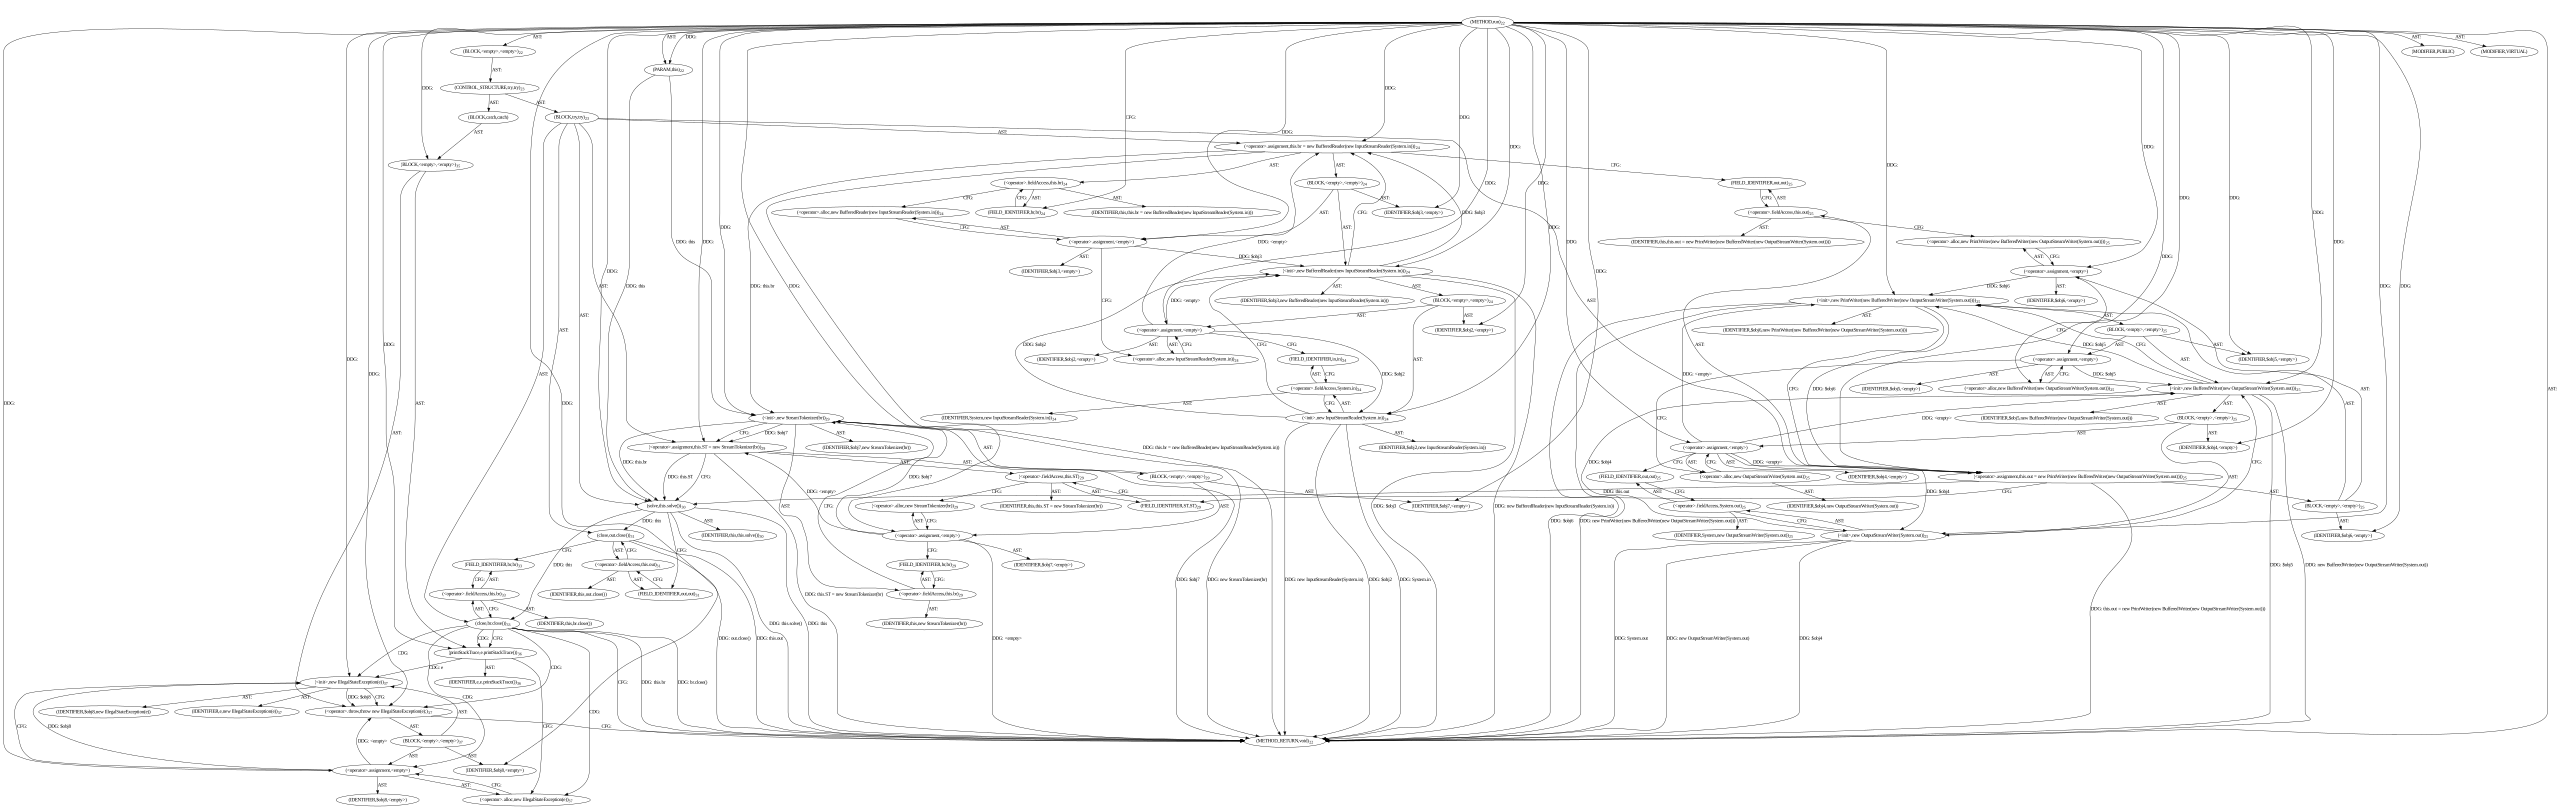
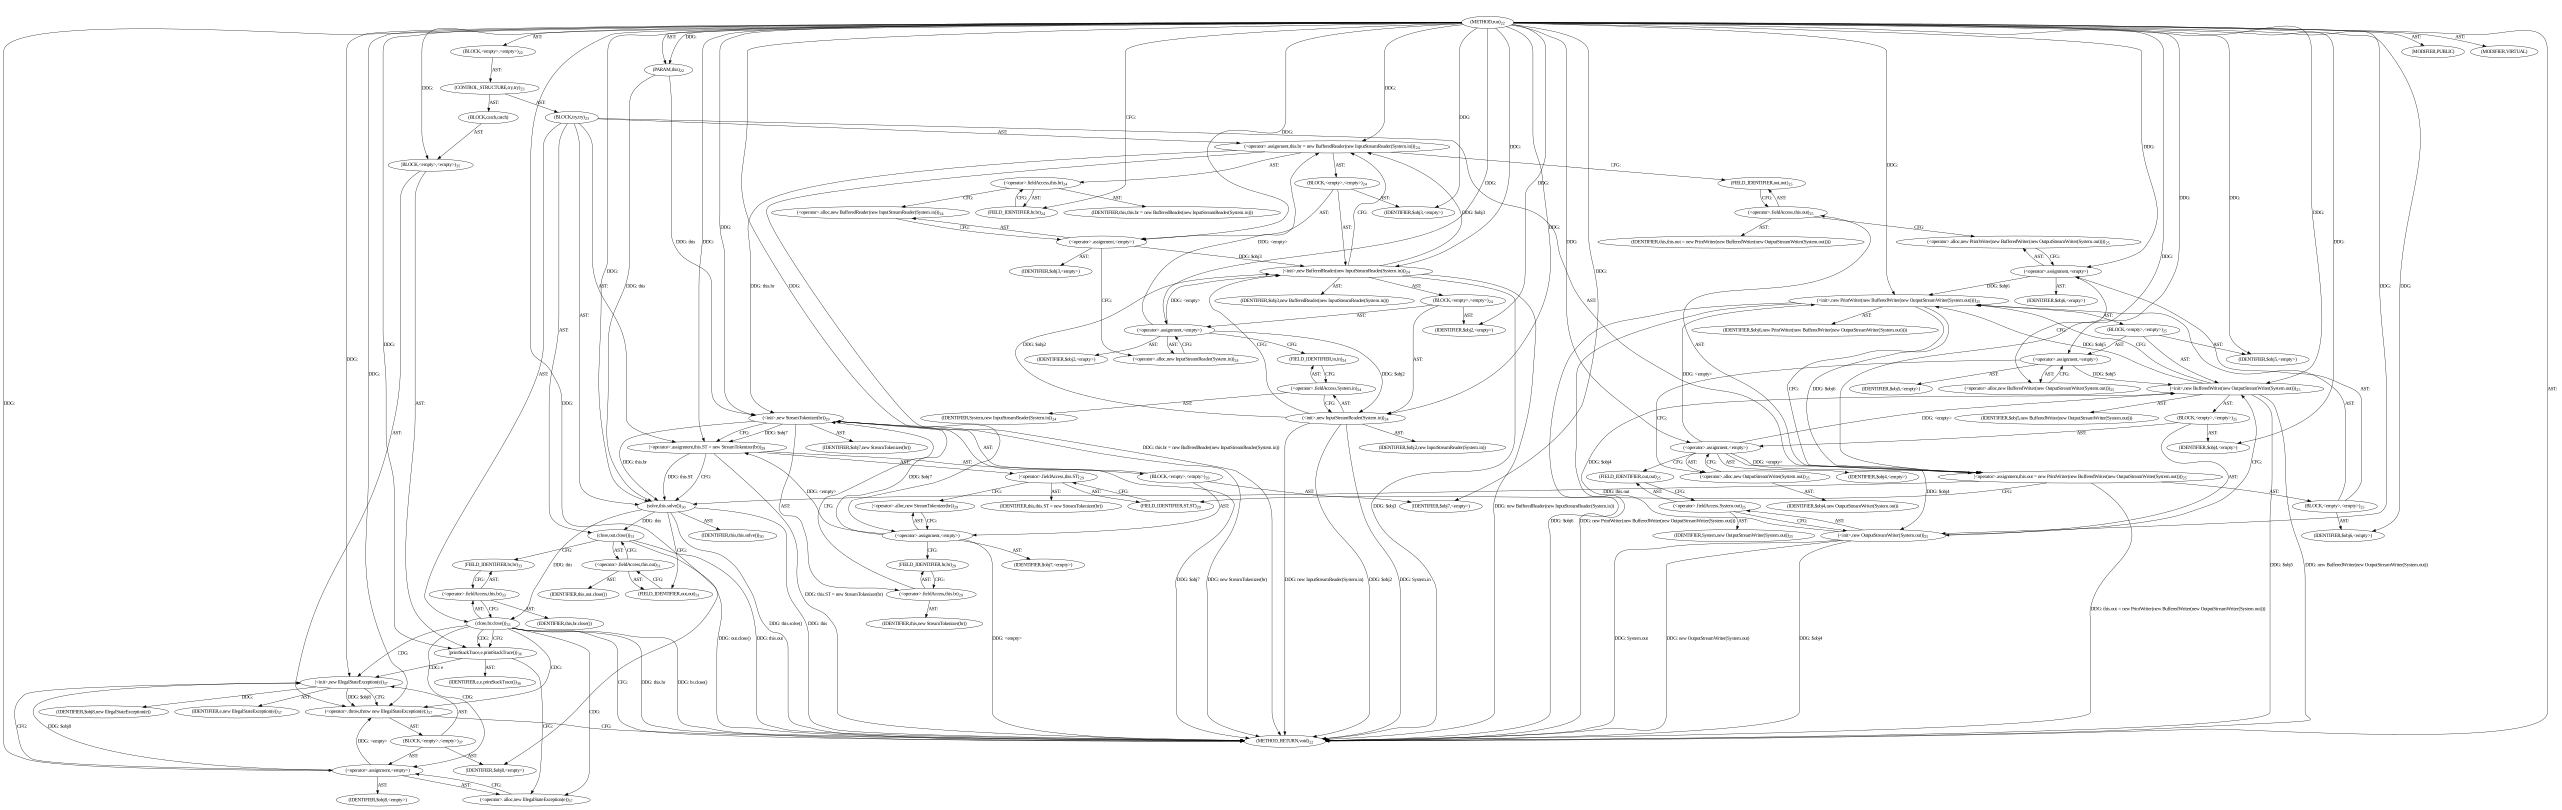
edge "(<init>,new IllegalStateException(e))" -> "(IDENTIFIER,$obj8,new IllegalStateException(e))": label "AST: " -> "DDG: "
